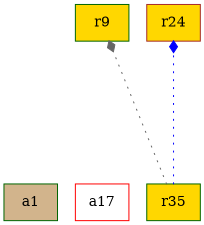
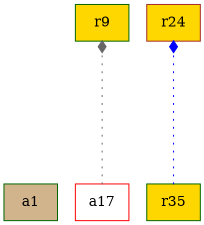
edge "r35" -> "r9": now "a17" -> "r9"
